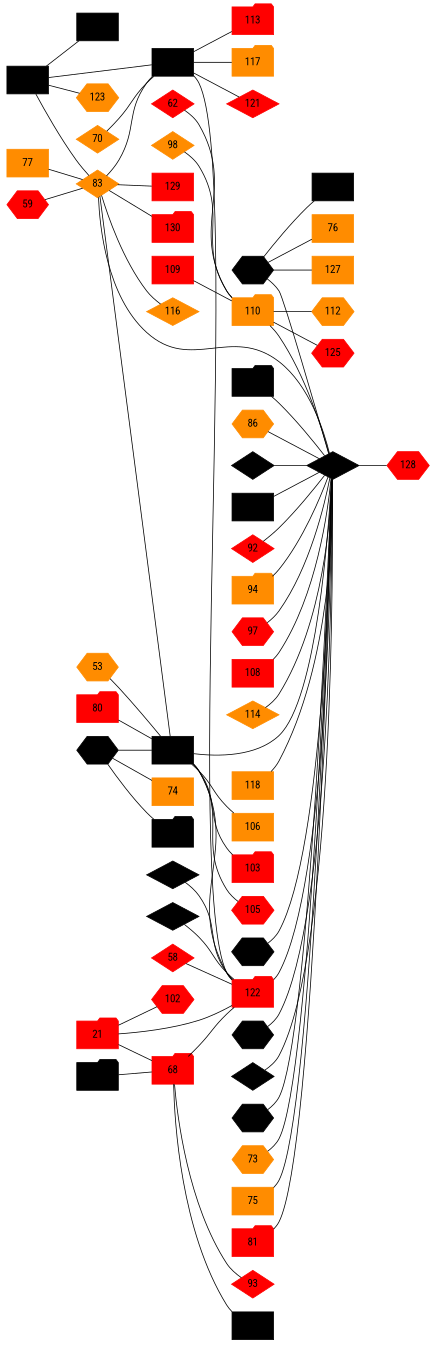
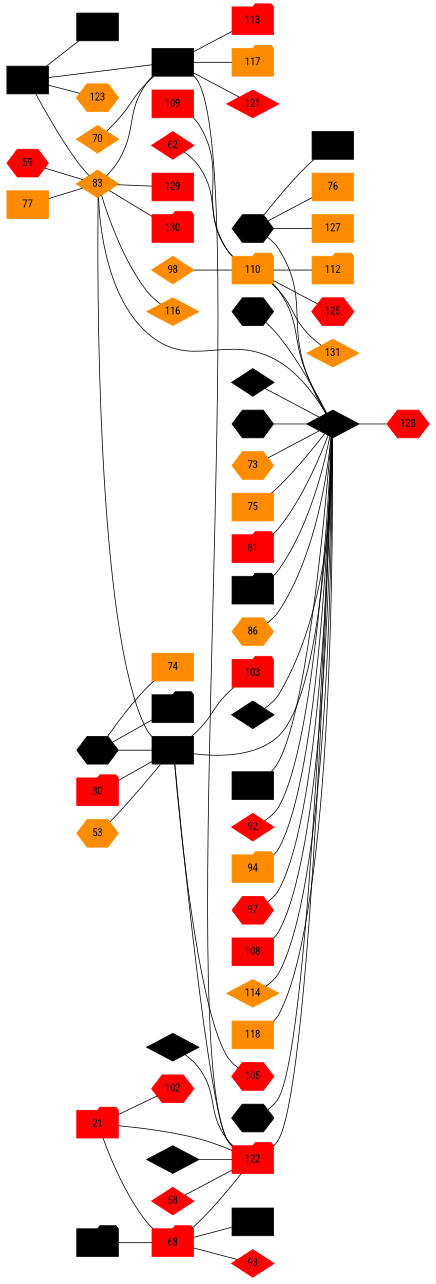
node "112": shape hexagon -> folder
node "131": added
node "106": removed
